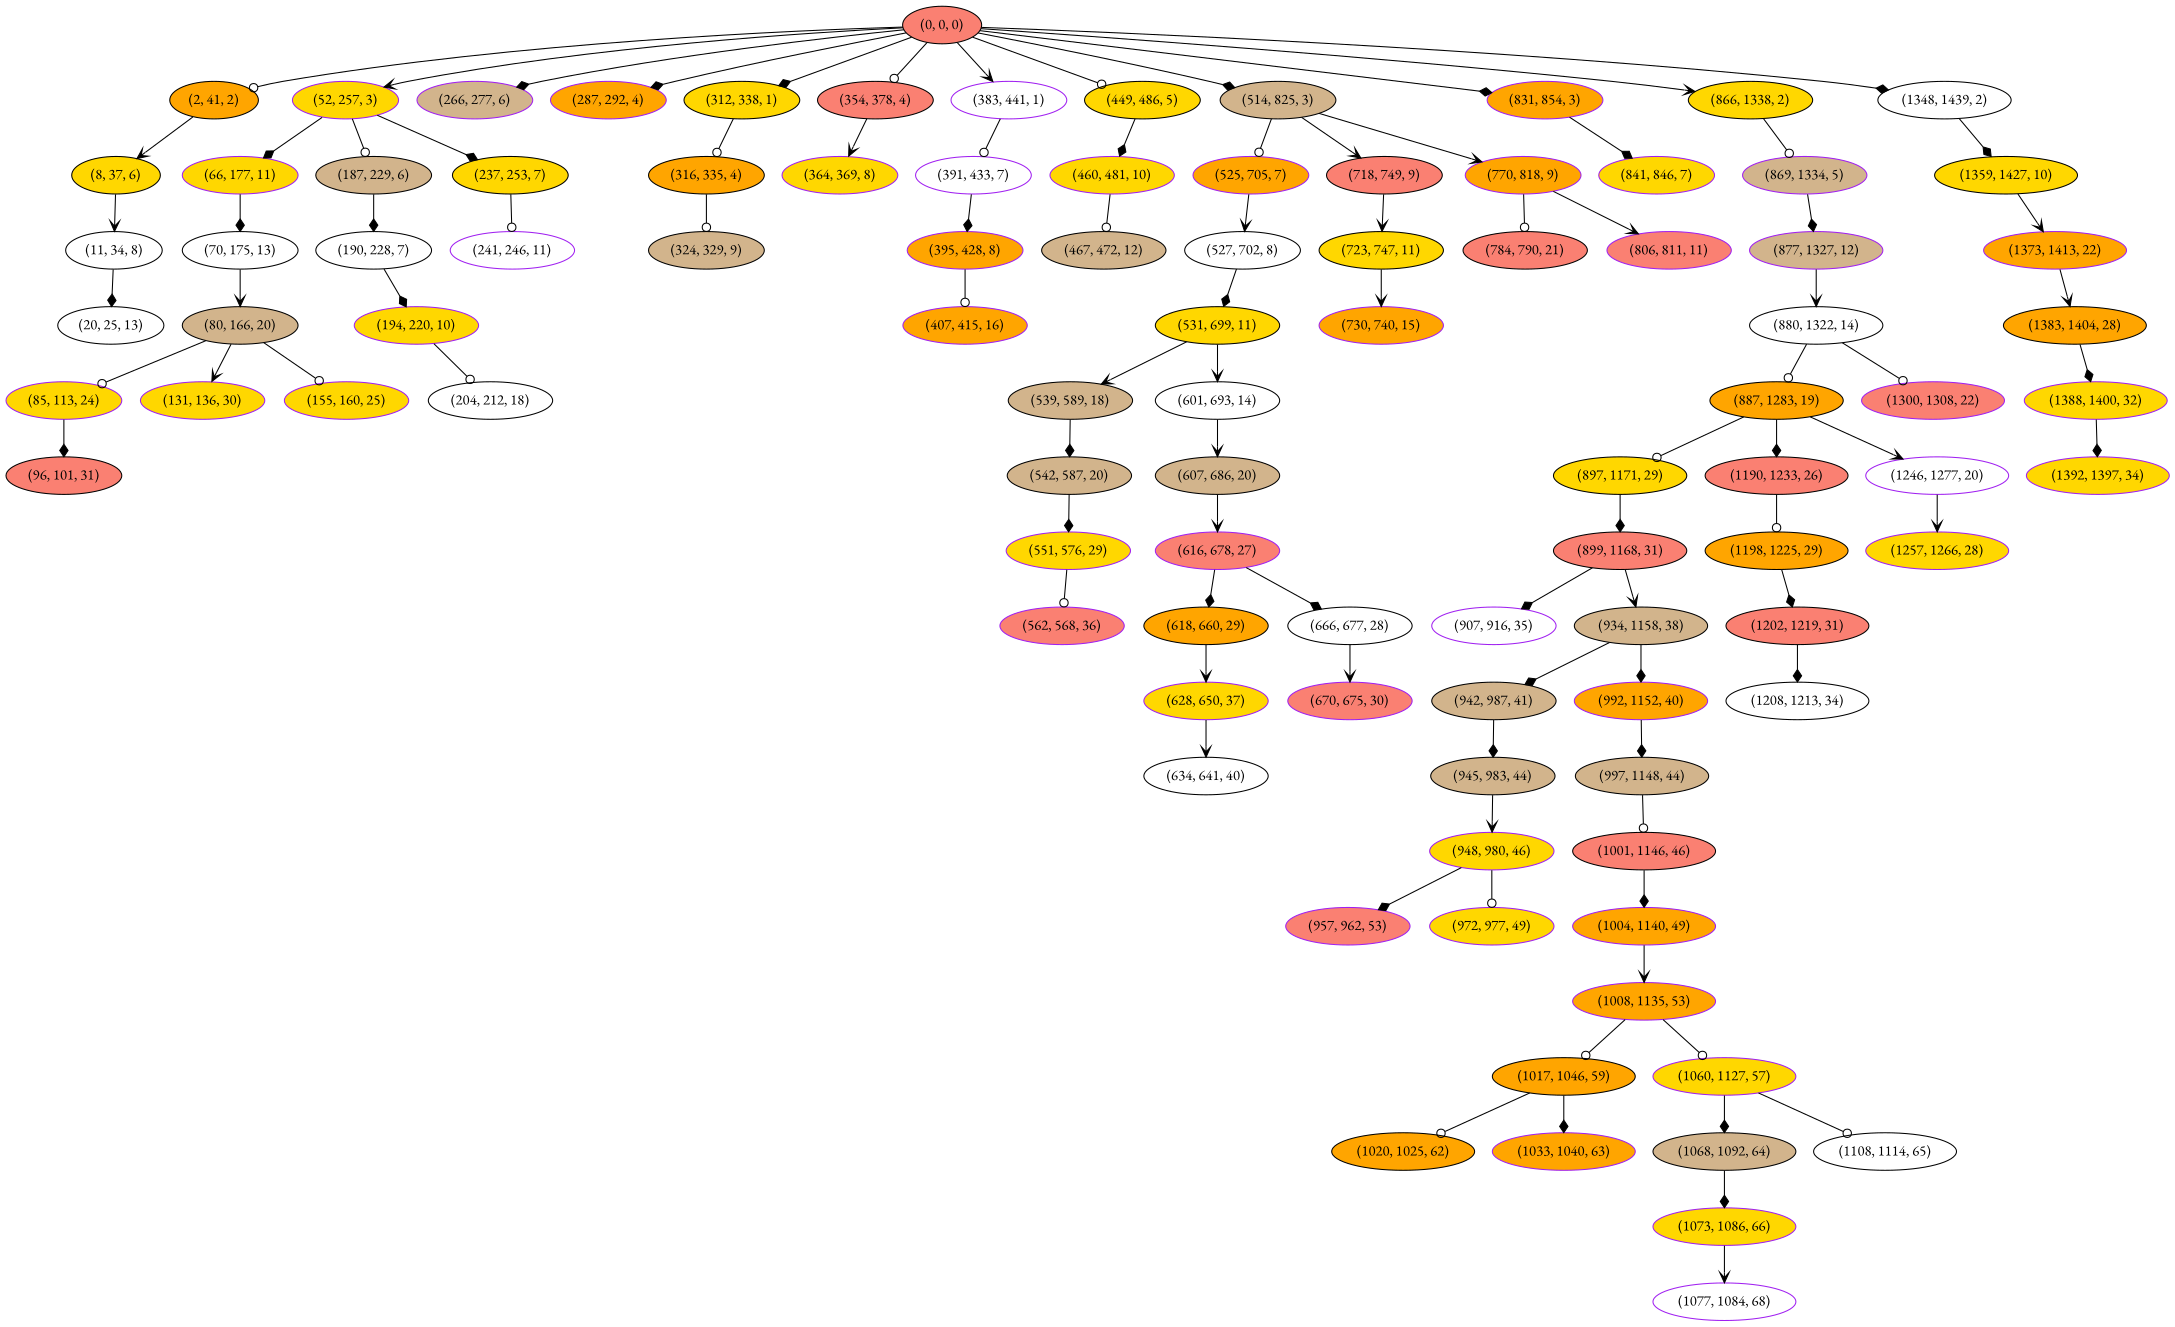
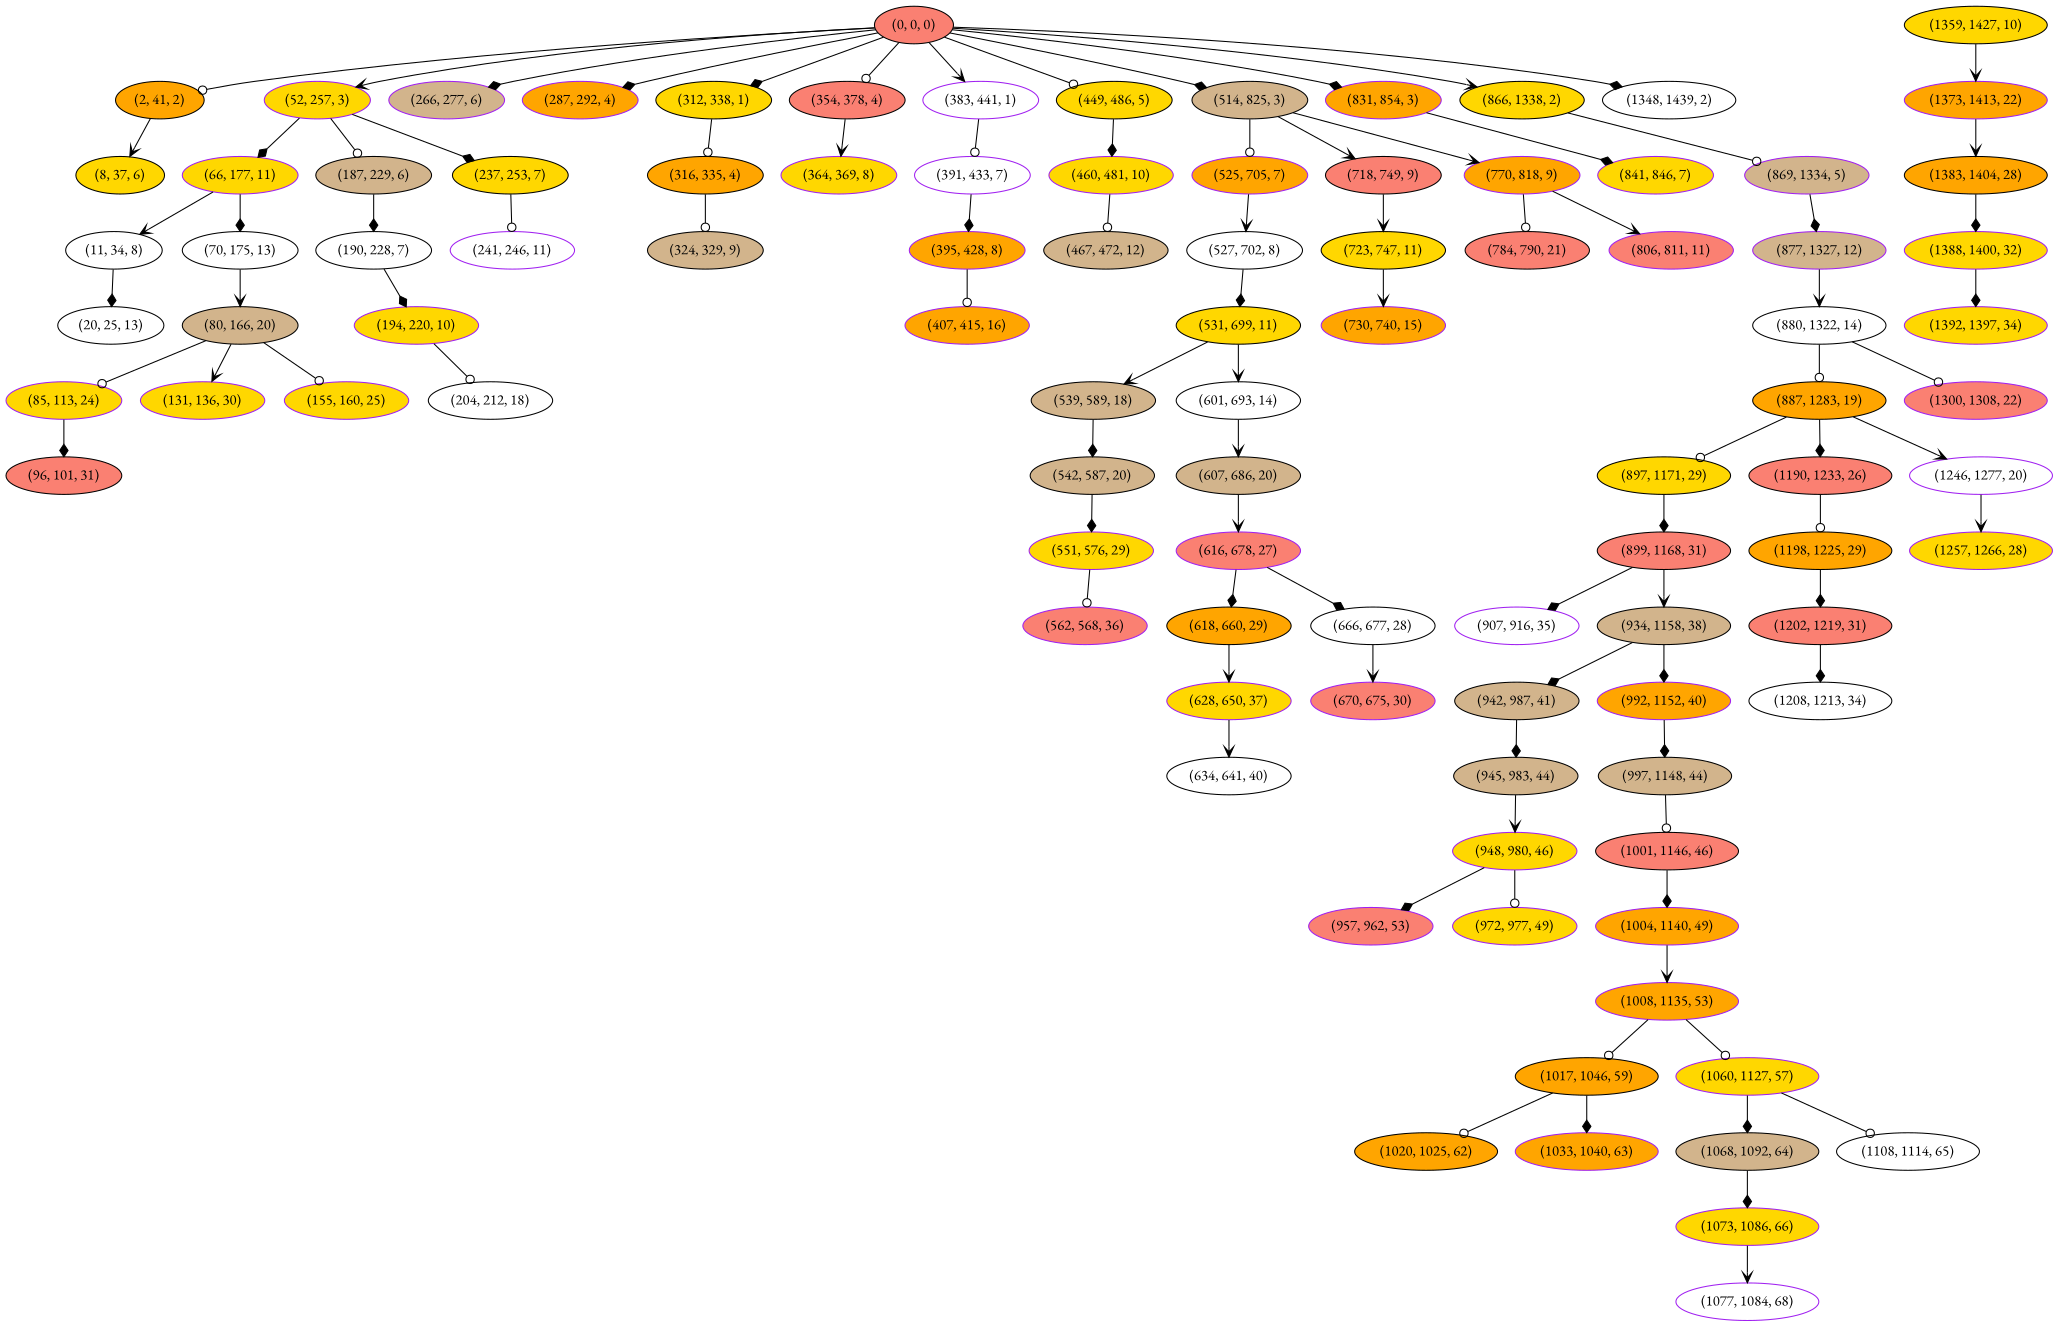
edge "(1348, 1439, 2)" -> "(1359, 1427, 10)": removed
edge "(8, 37, 6)" -> "(11, 34, 8)": now "(66, 177, 11)" -> "(11, 34, 8)"
